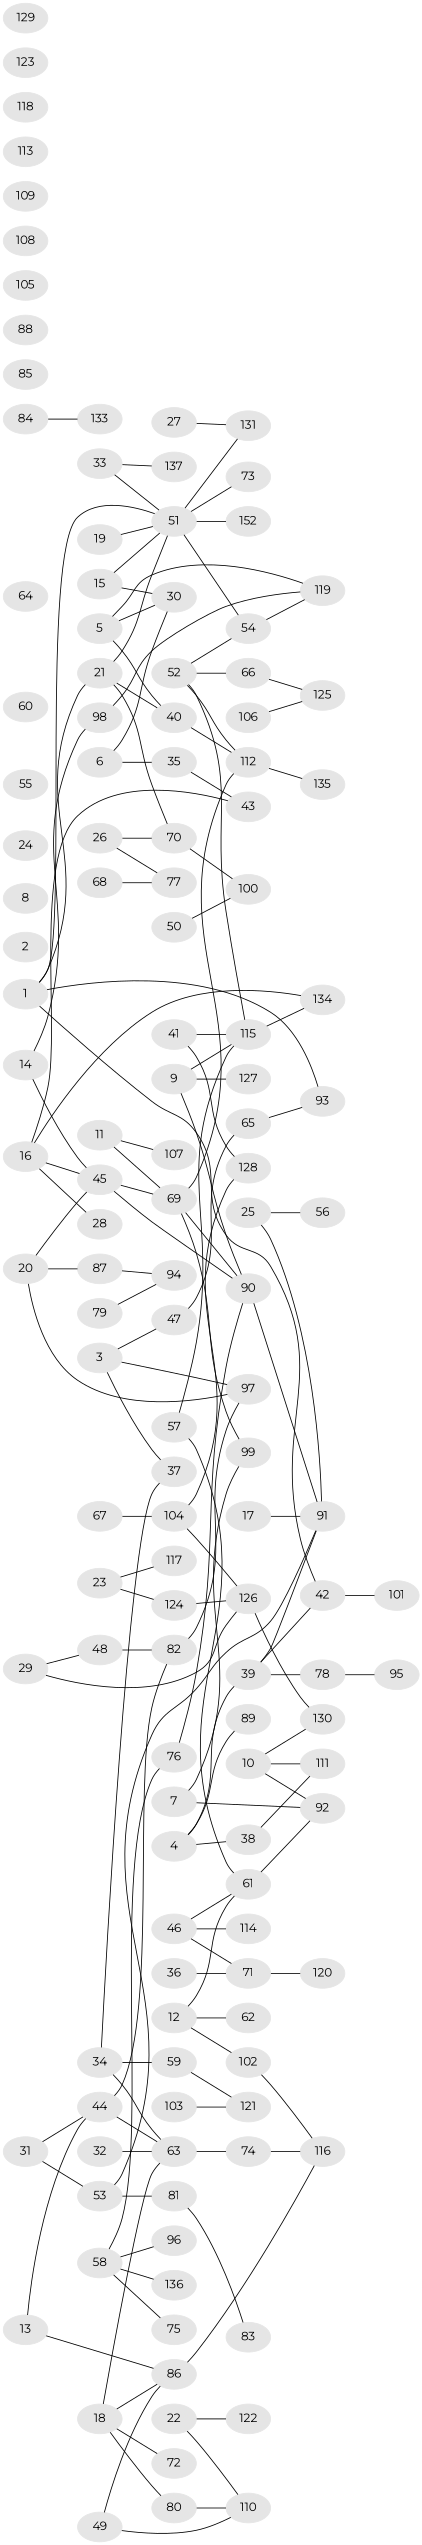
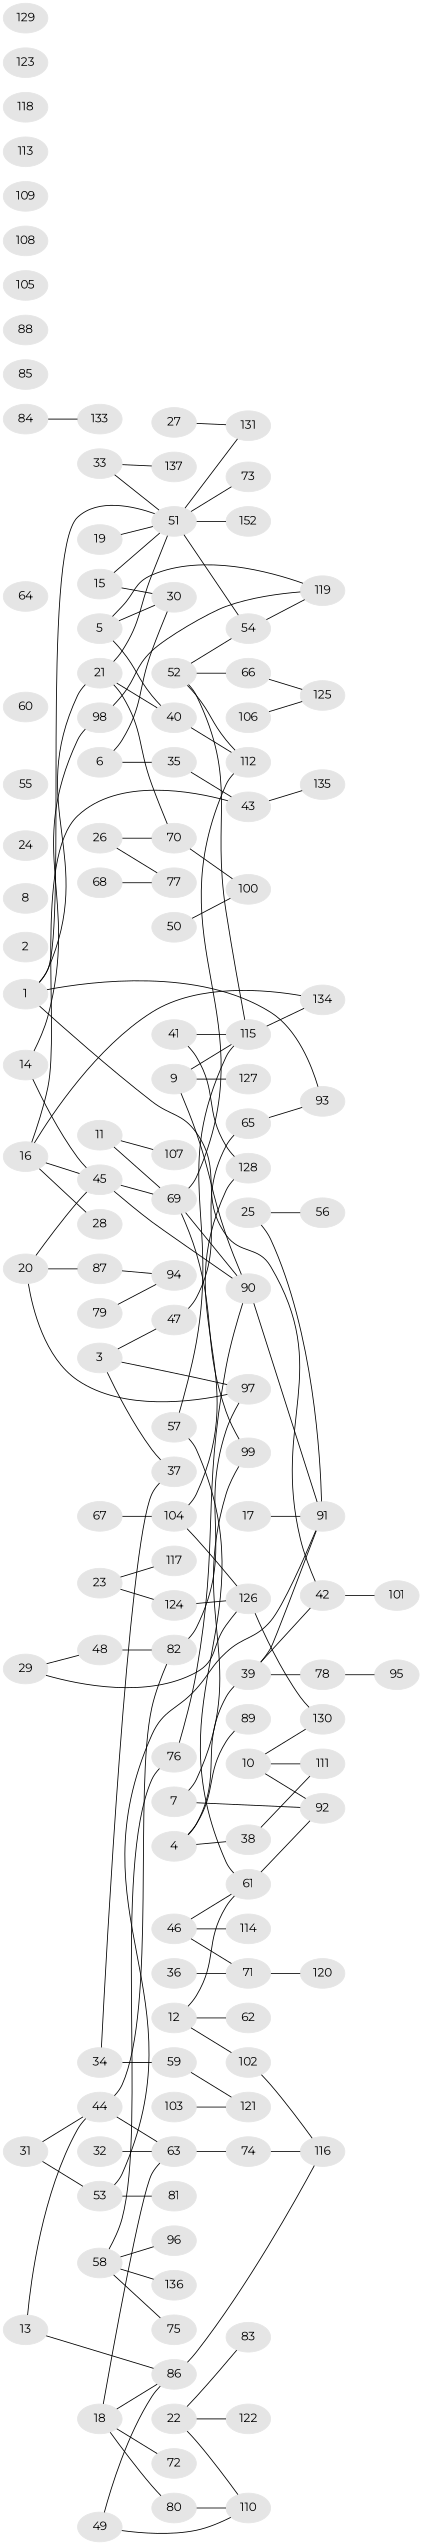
edge "112" -- "135": now "43" -- "135"
edge "34" -- "63": removed
edge "81" -- "83": now "22" -- "83"
